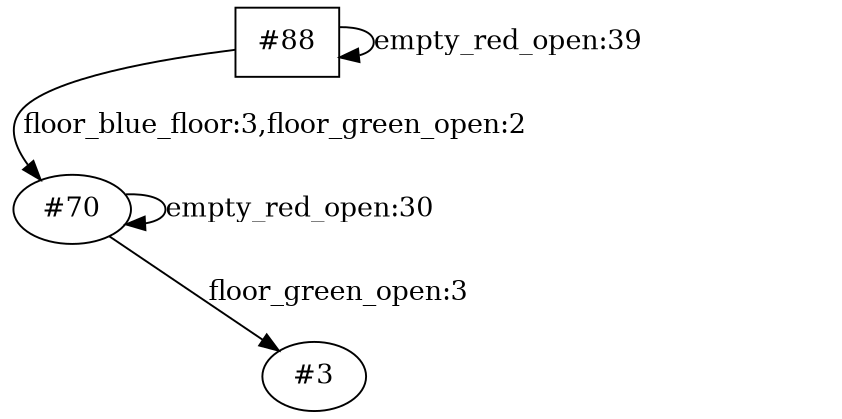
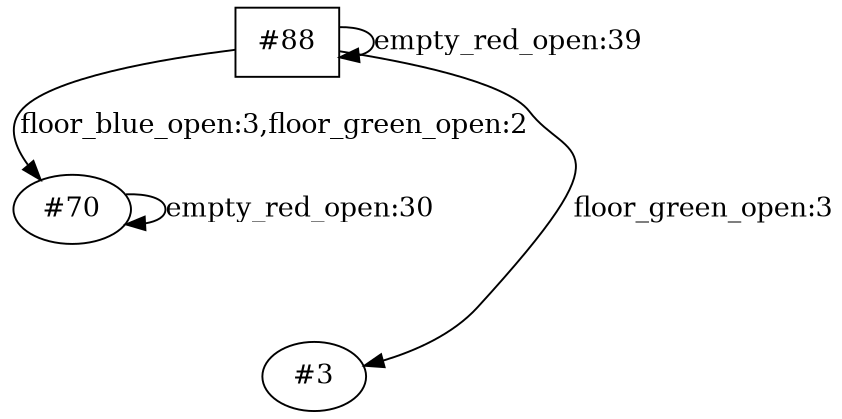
edge "#88" -> "#70": label "floor_blue_floor:3,floor_green_open:2" -> "floor_blue_open:3,floor_green_open:2"
edge "#70" -> "#3": now "#88" -> "#3"
